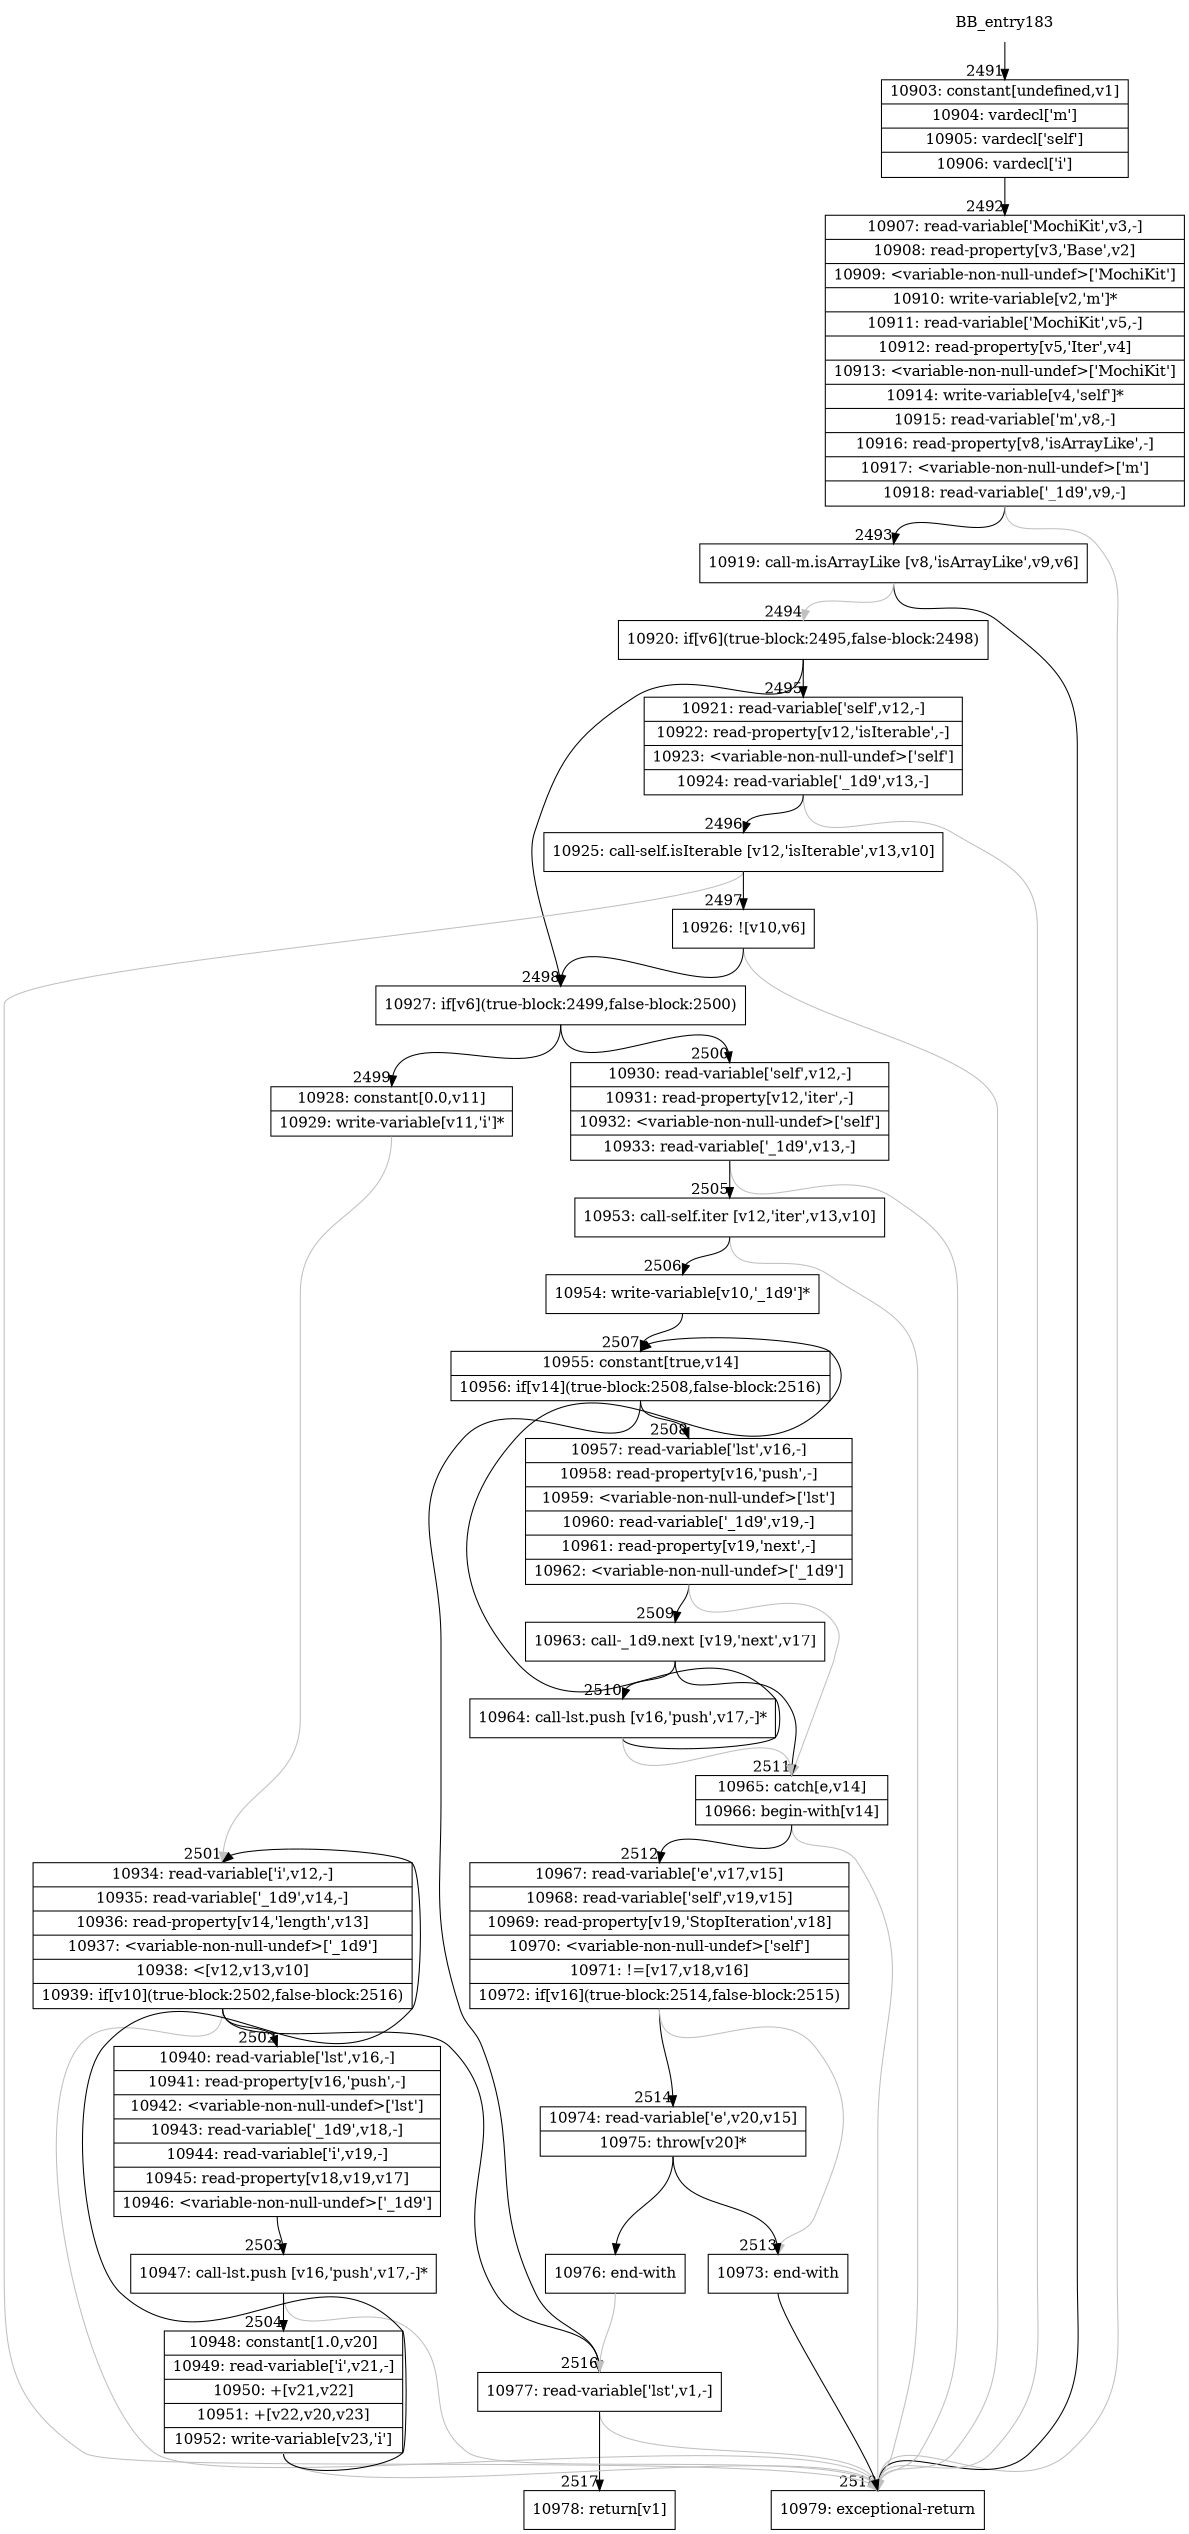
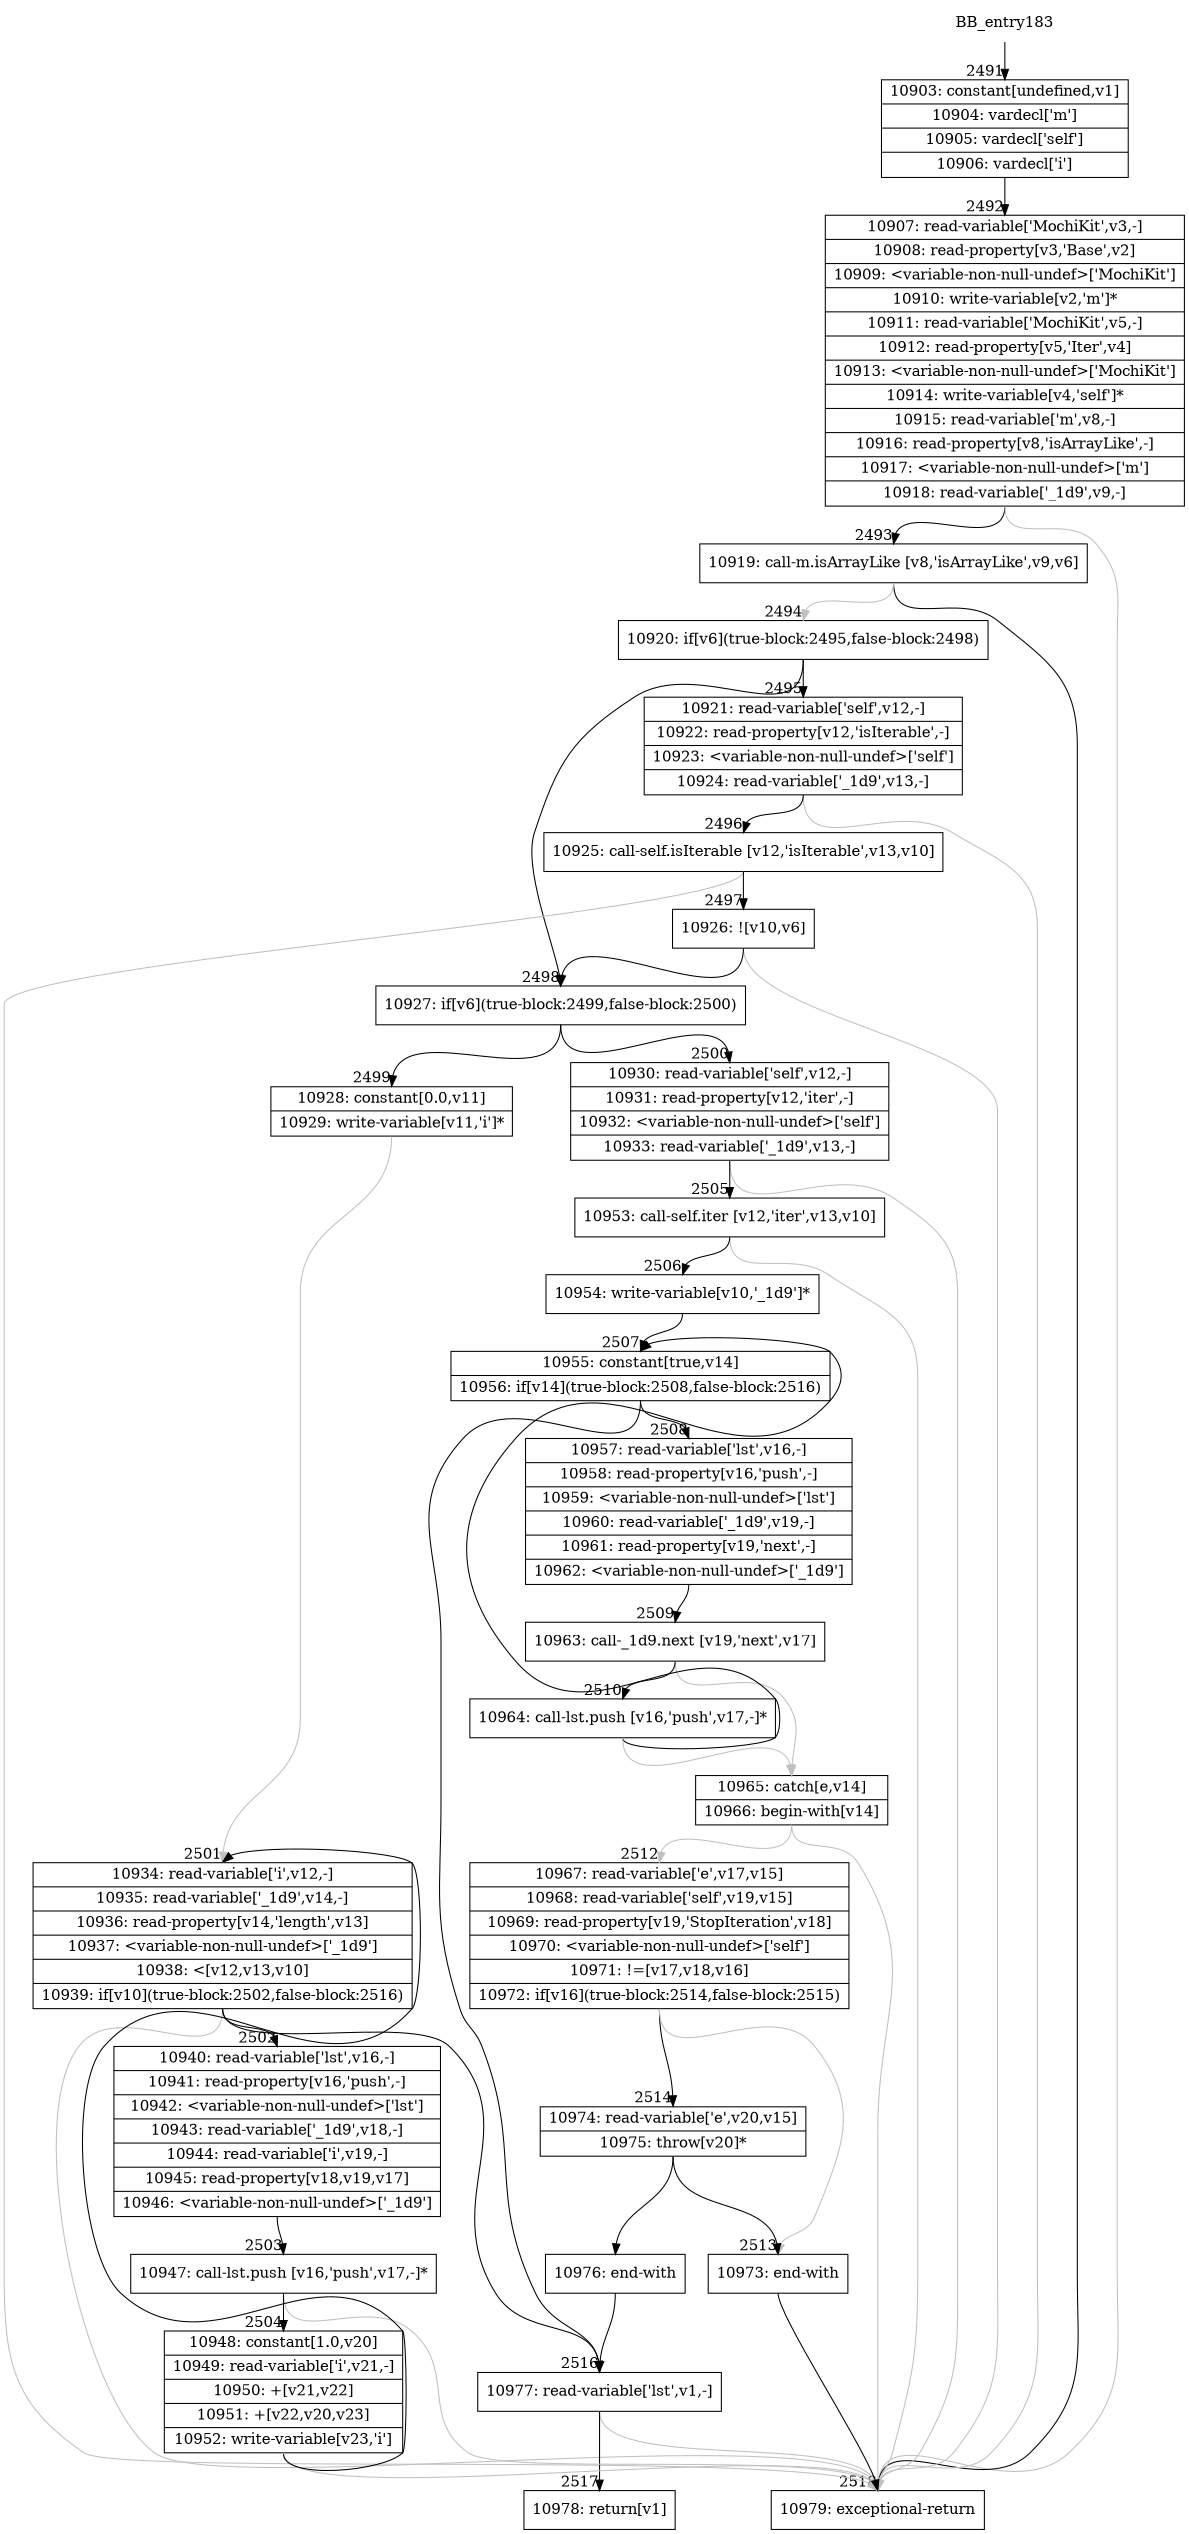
edge "10957: read-variable['lst',v16,-]" -> "10965: catch[e,v14]": removed
edge "10963: call-_1d9.next [v19,'next',v17]" -> "10965: catch[e,v14]": color black -> gray
edge "10965: catch[e,v14]" -> "10967: read-variable['e',v17,v15]": color black -> gray
edge "10976: end-with" -> "10977: read-variable['lst',v1,-]": color gray -> black
